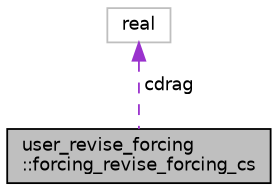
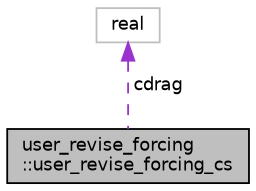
node "user_revise_forcing ::forcing_revise_forcing_cs": label "user_revise_forcing ::forcing_revise_forcing_cs" -> "user_revise_forcing ::user_revise_forcing_cs"
